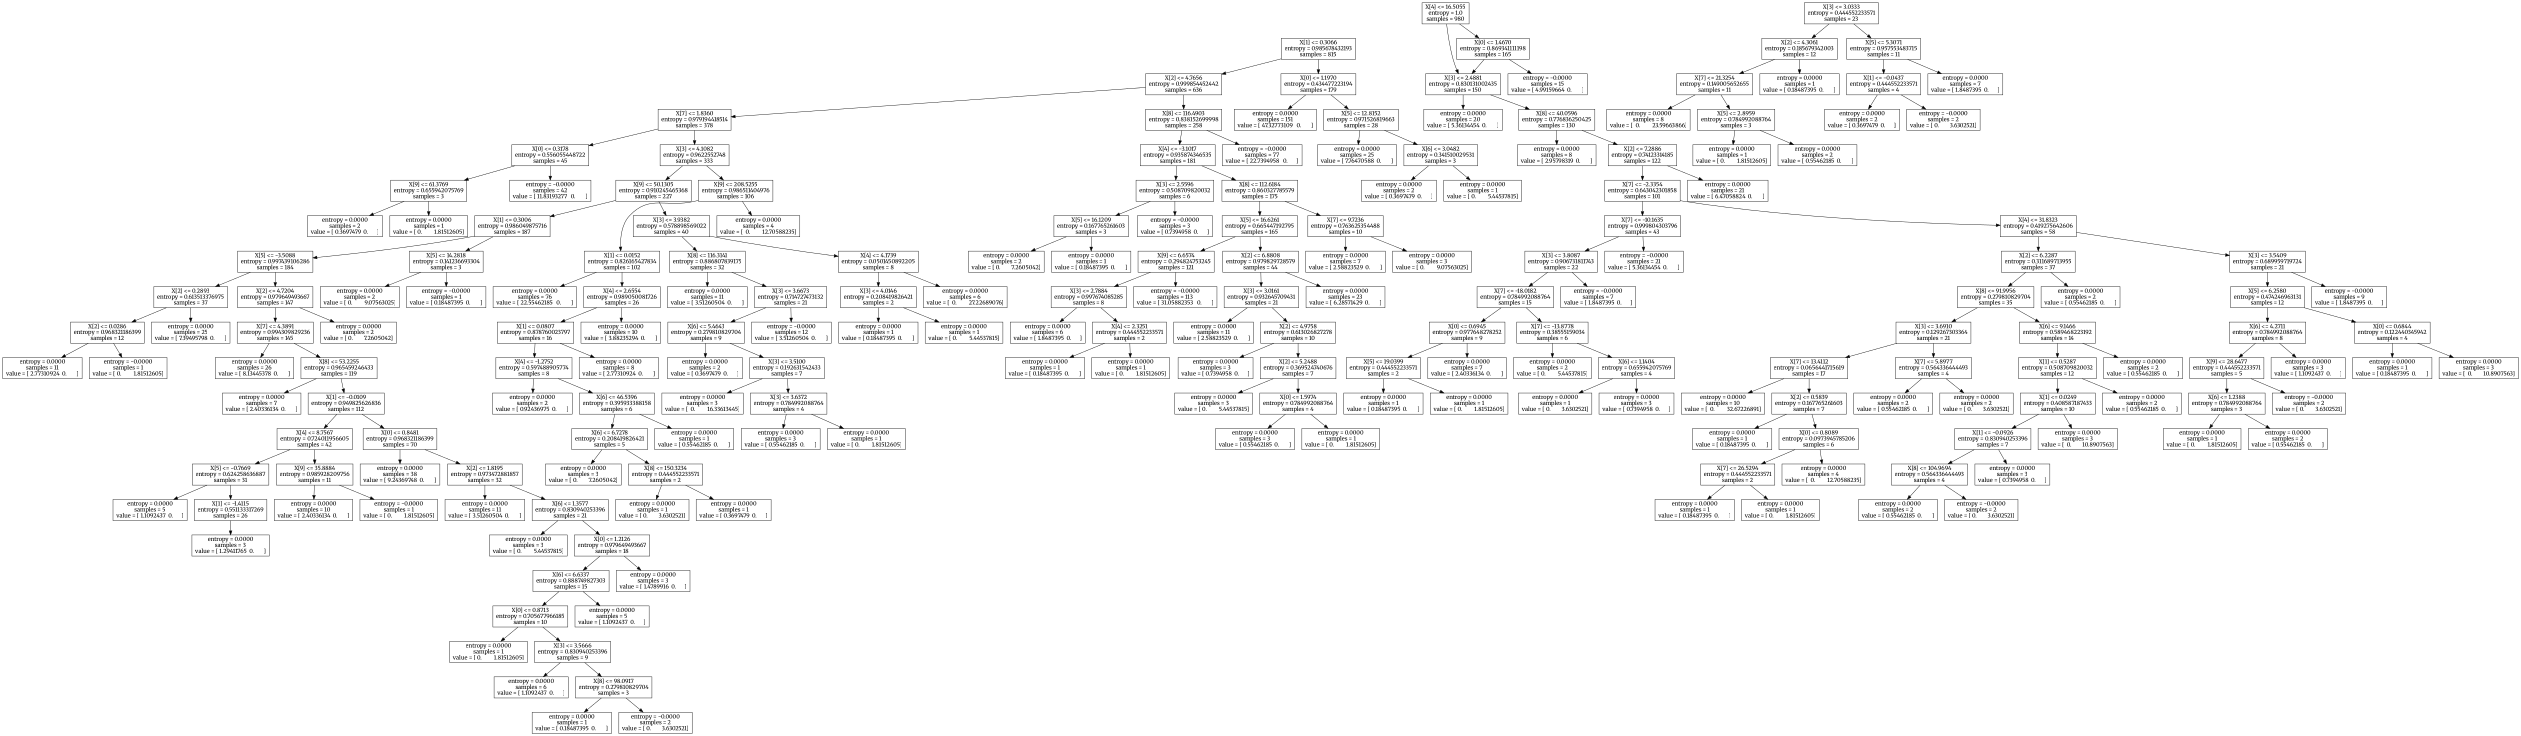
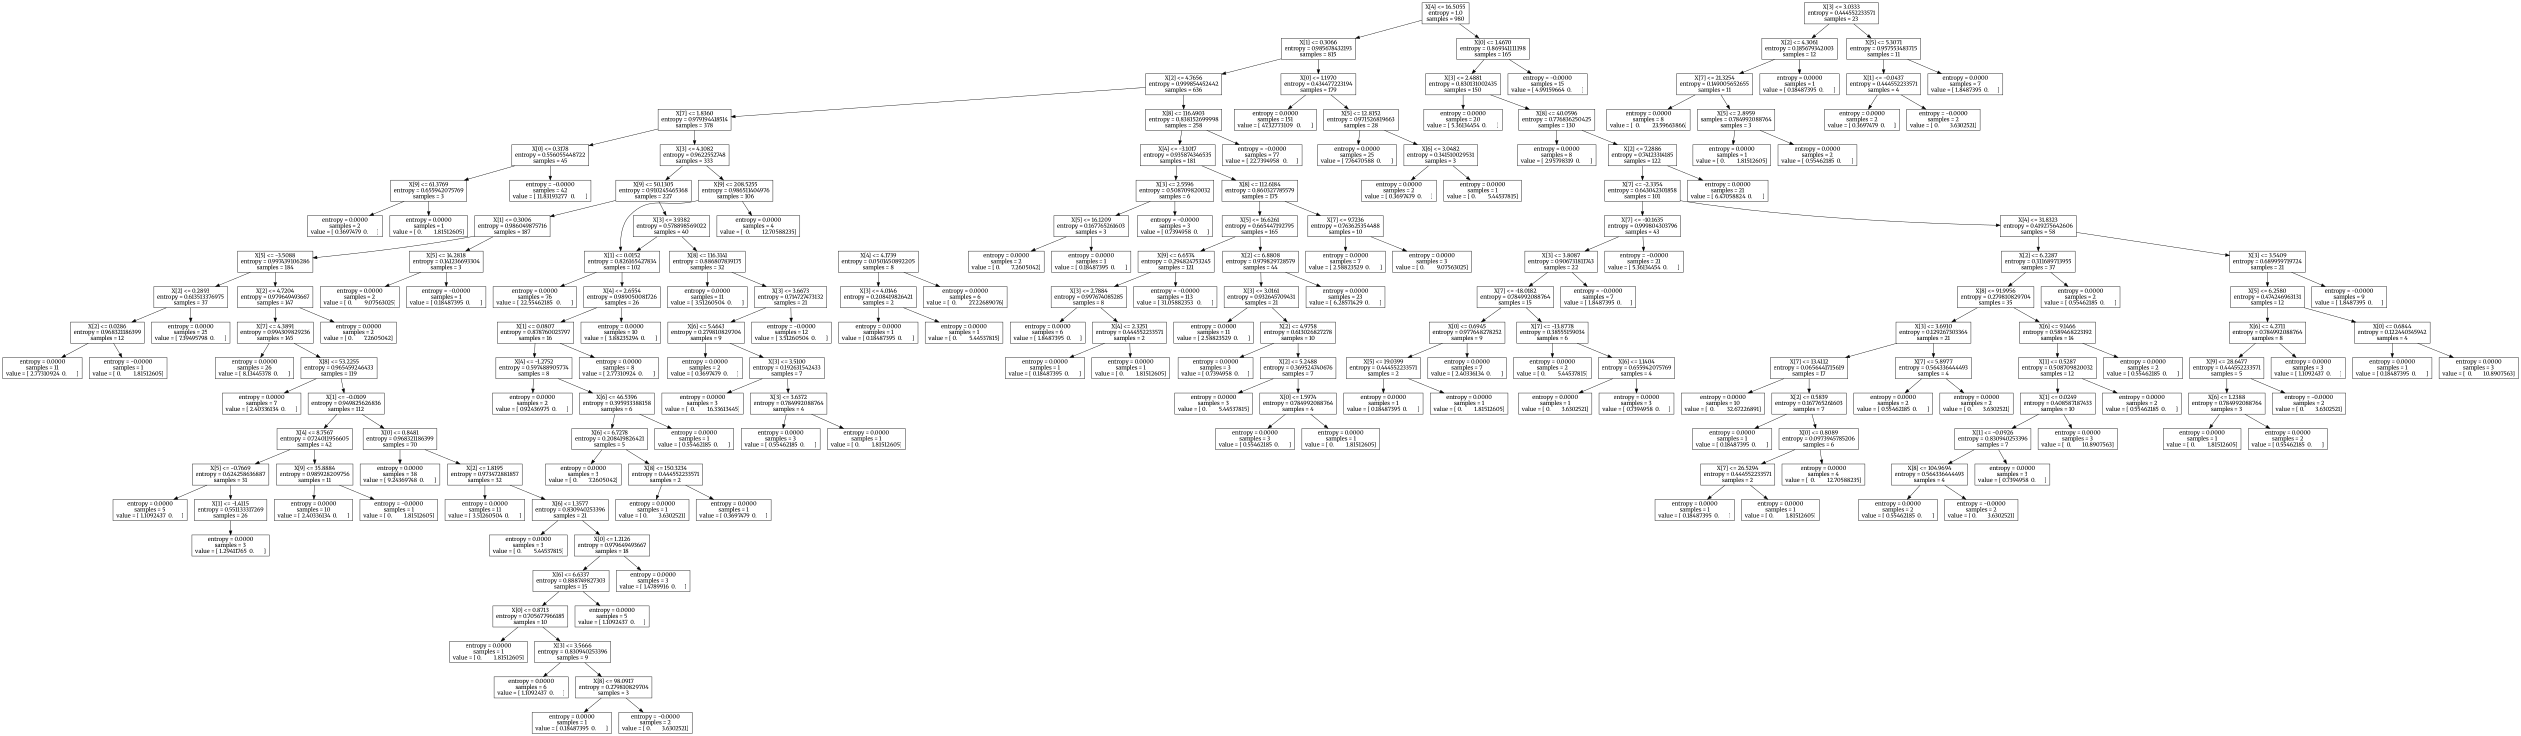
edge "X[4] <= 16.5055 entropy = 1.0 samples = 980" -> "X[3] <= 2.4881 entropy = 0.830131002435 samples = 150": now "X[4] <= 16.5055 entropy = 1.0 samples = 980" -> "X[1] <= 0.3066 entropy = 0.985678432193 samples = 815"
node "X[5] <= 2.8959 entropy = 0.784992088764 samples = 3": label "X[5] <= 2.8959 entropy = 0.784992088764 samples = 3" -> "X[5] <= 2.8959 samples = 0.784992088764 samples = 3"
edge "X[3] <= 3.9382 entropy = 0.578898569022 samples = 40" -> "X[4] <= 4.1739 entropy = 0.0501450892205 samples = 8": now "X[3] <= 3.9382 entropy = 0.578898569022 samples = 40" -> "X[1] <= 0.0152 entropy = 0.826165427834 samples = 102"
